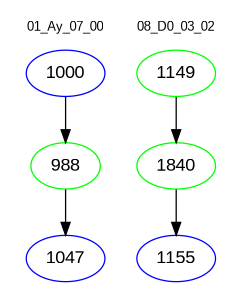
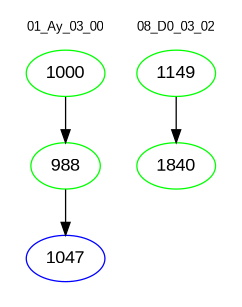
cluster "01_Ay_07_00": label "01_Ay_07_00" -> "01_Ay_03_00"
node "1000": color blue -> green
node "1155": removed
